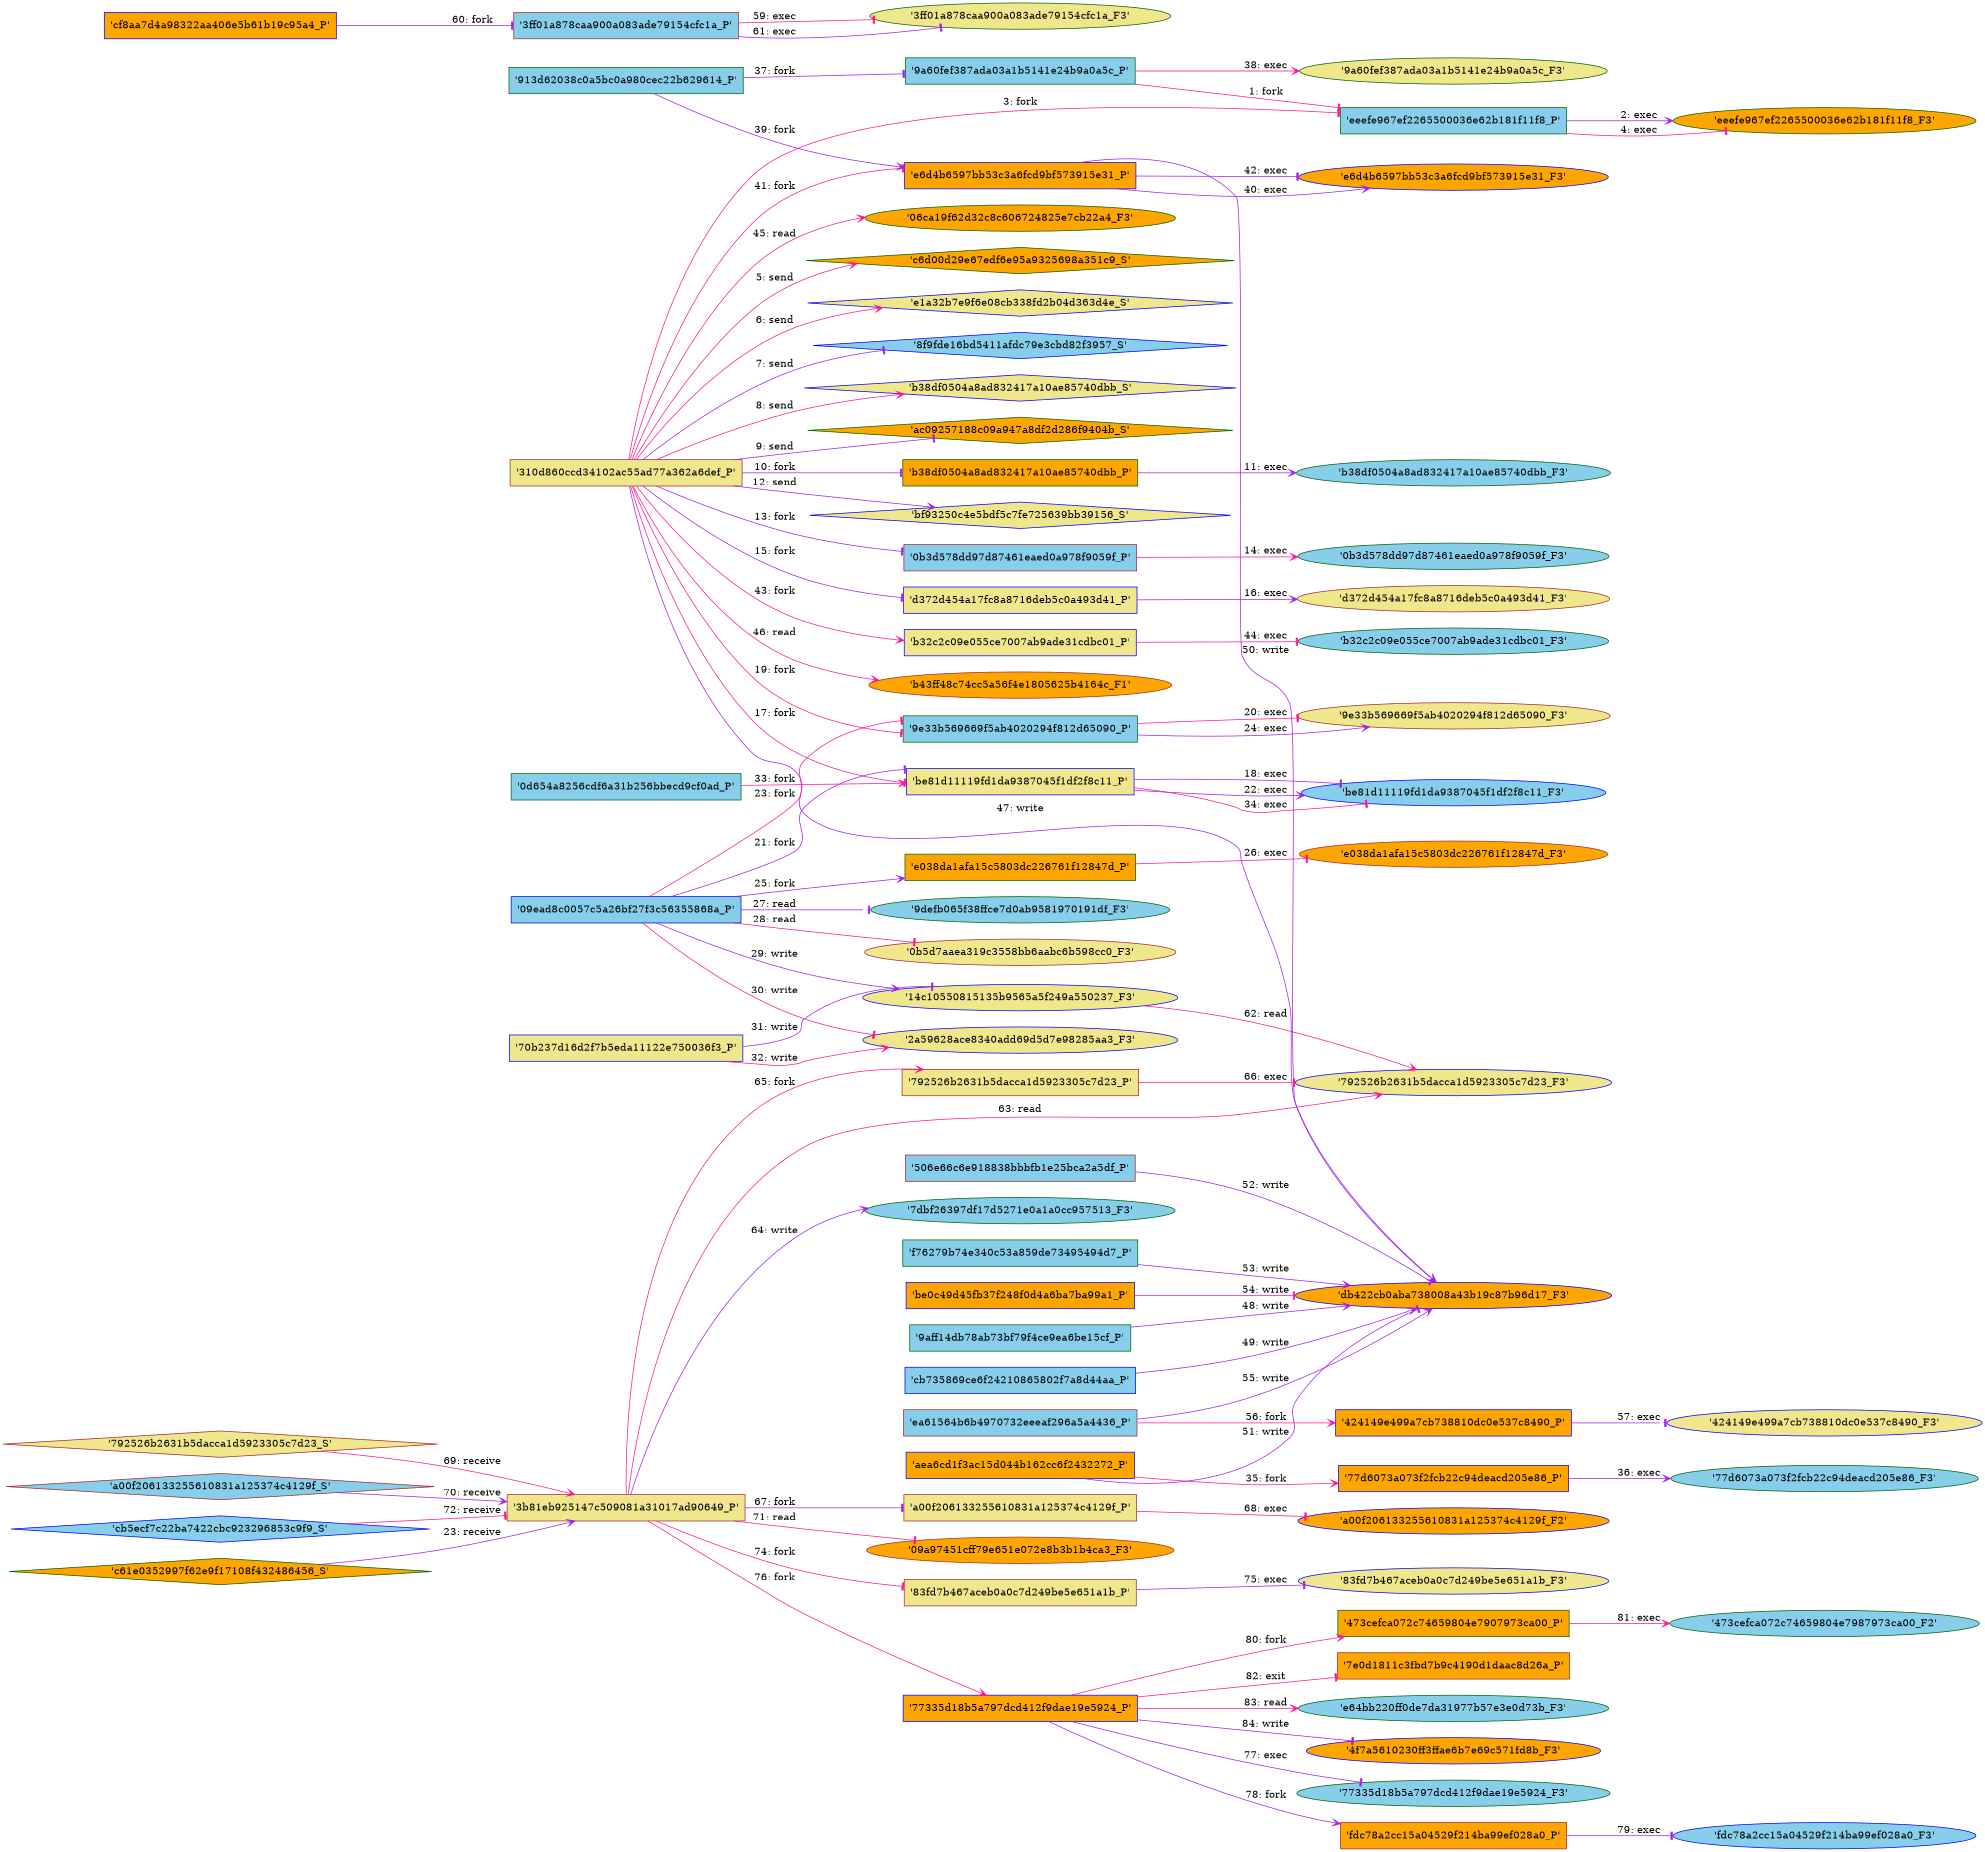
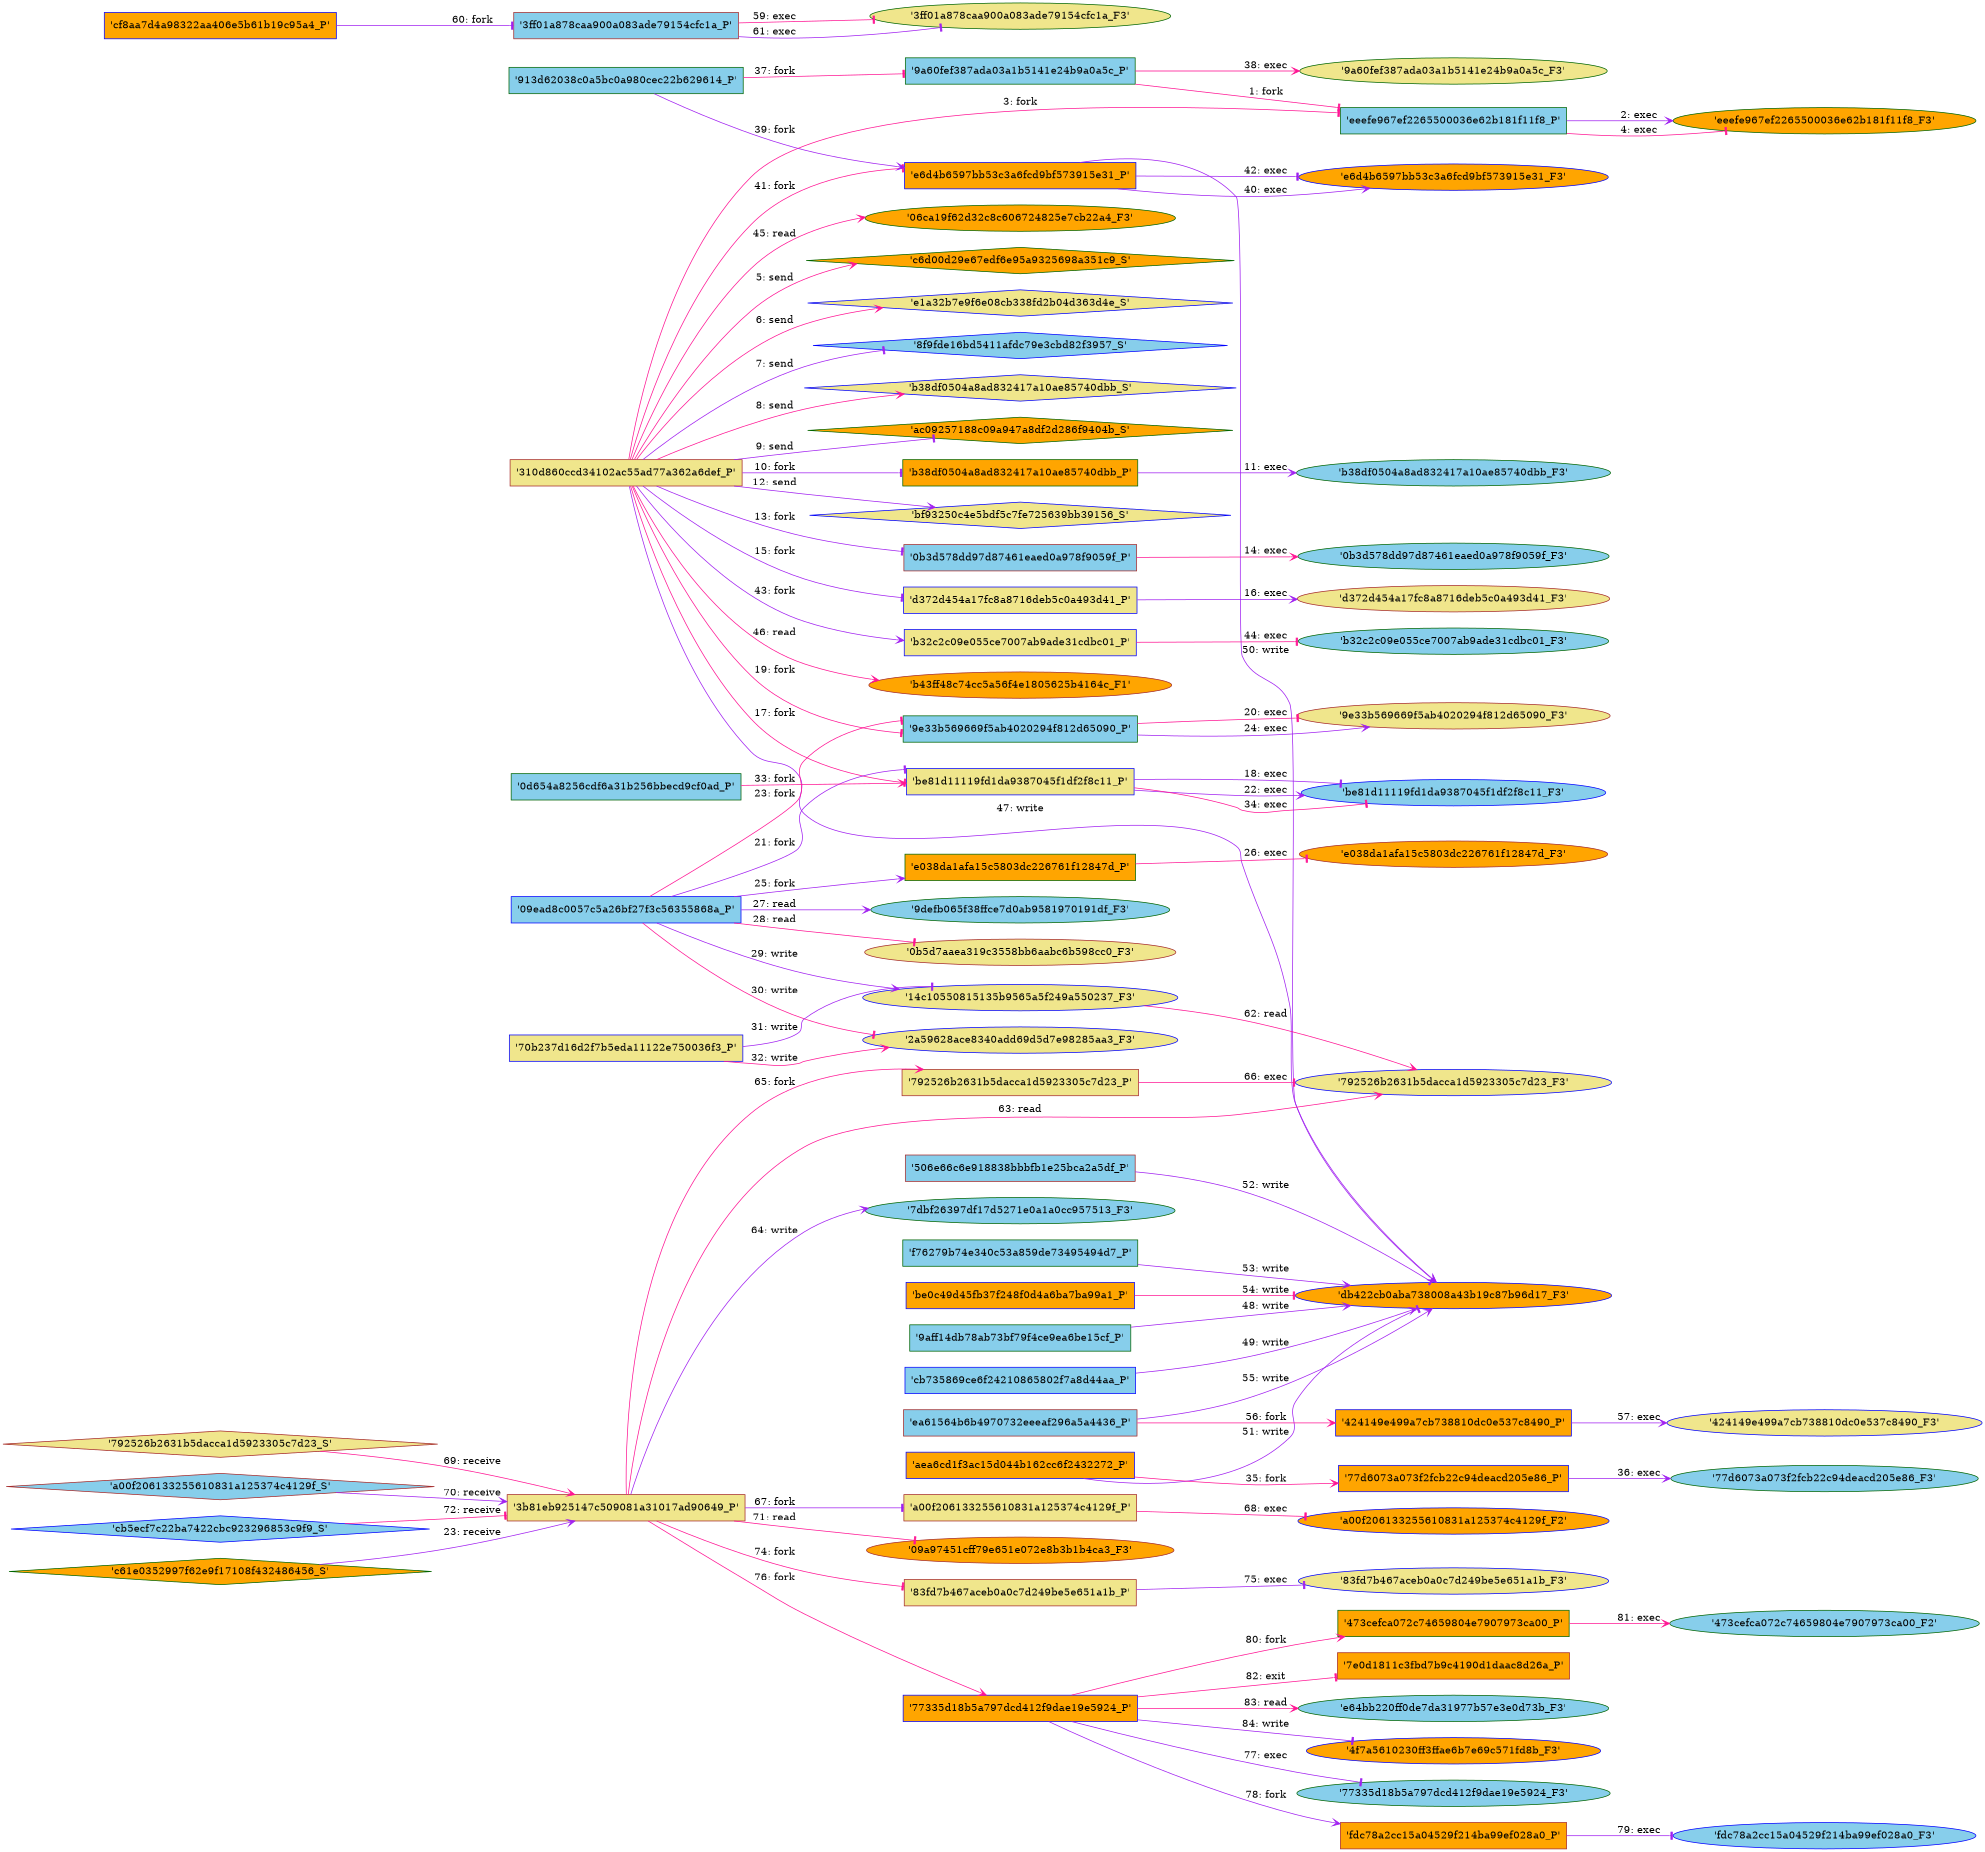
edge "'913d62038c0a5bc0a980cec22b629614_P'" -> "'9a60fef387ada03a1b5141e24b9a0a5c_P'": color purple -> deeppink
edge "'310d860ccd34102ac55ad77a362a6def_P'" -> "'b32c2c09e055ce7007ab9ade31cdbc01_P'": color deeppink -> purple
edge "'09ead8c0057c5a26bf27f3c56355868a_P'" -> "'9defb065f38ffce7d0ab9581970191df_F3'": arrowhead tee -> vee
edge "'424149e499a7cb738810dc0e537c8490_P'" -> "'424149e499a7cb738810dc0e537c8490_F3'": arrowhead tee -> vee
node "'473cefca072c74659804e7987973ca00_F2'": label "'473cefca072c74659804e7987973ca00_F2'" -> "'473cefca072c74659804e7907973ca00_F2'"
